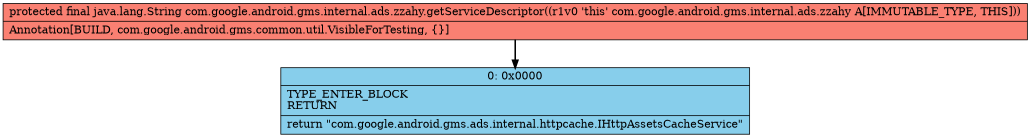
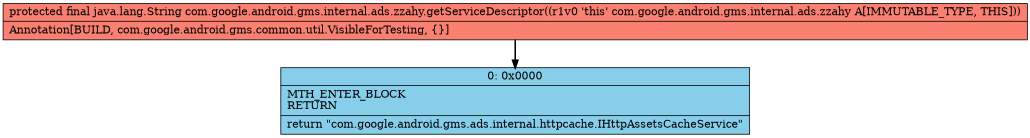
node "0: 0x0000": text "TYPE_ENTER_BLOCK" -> "MTH_ENTER_BLOCK"
